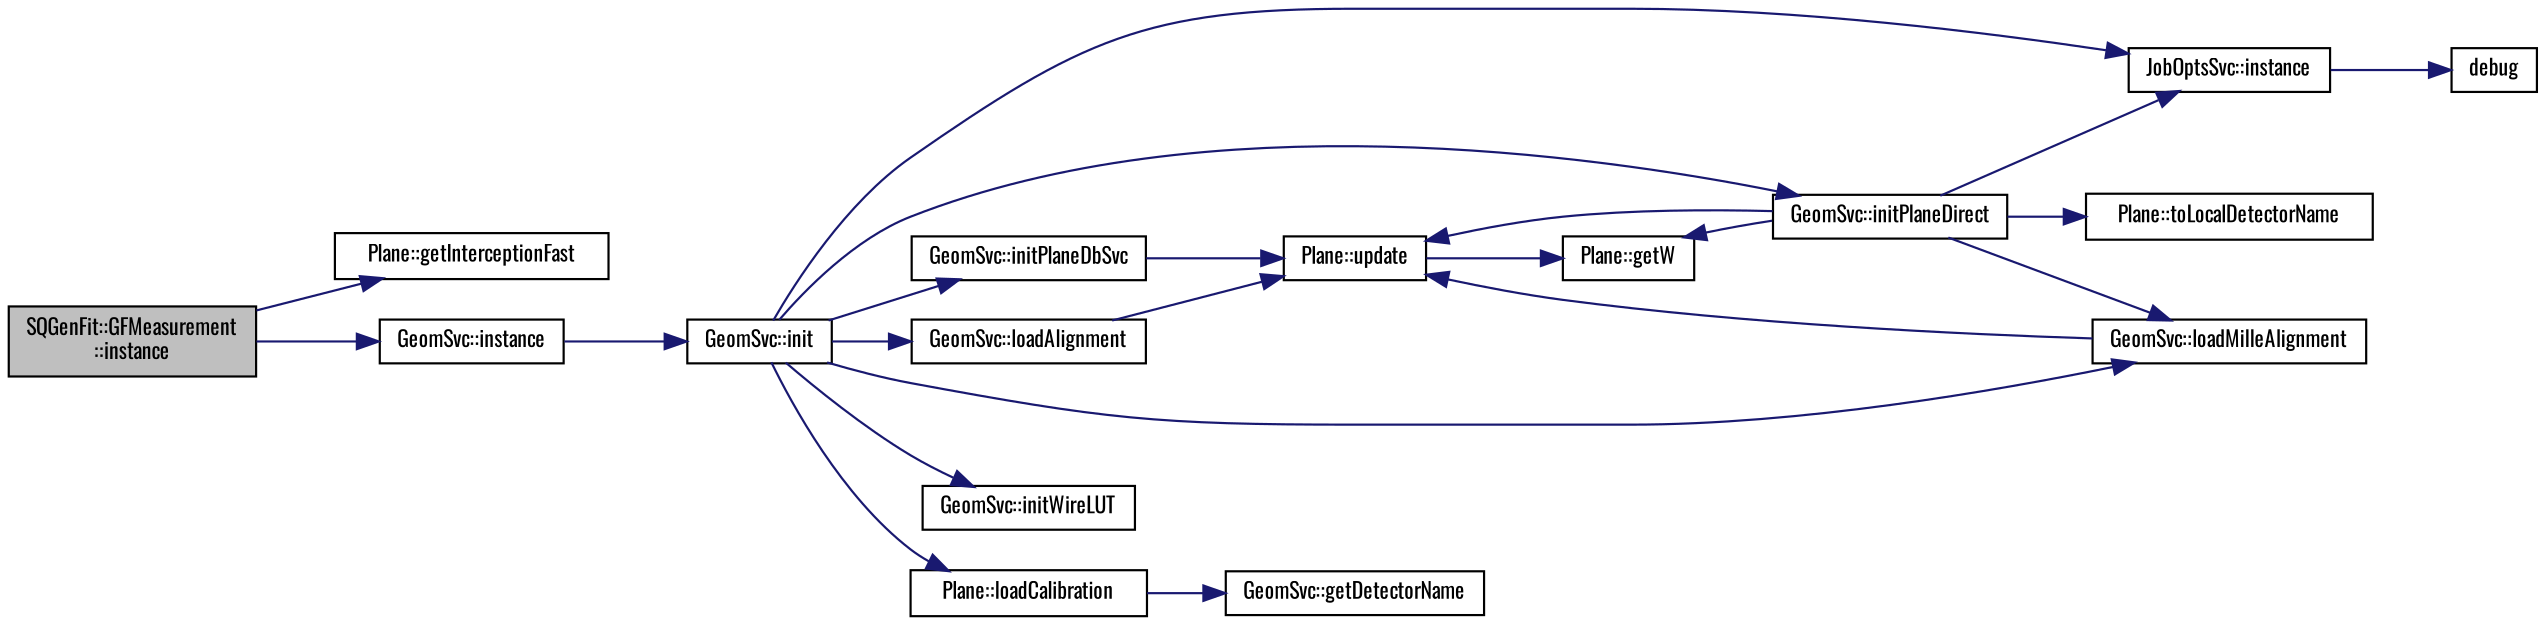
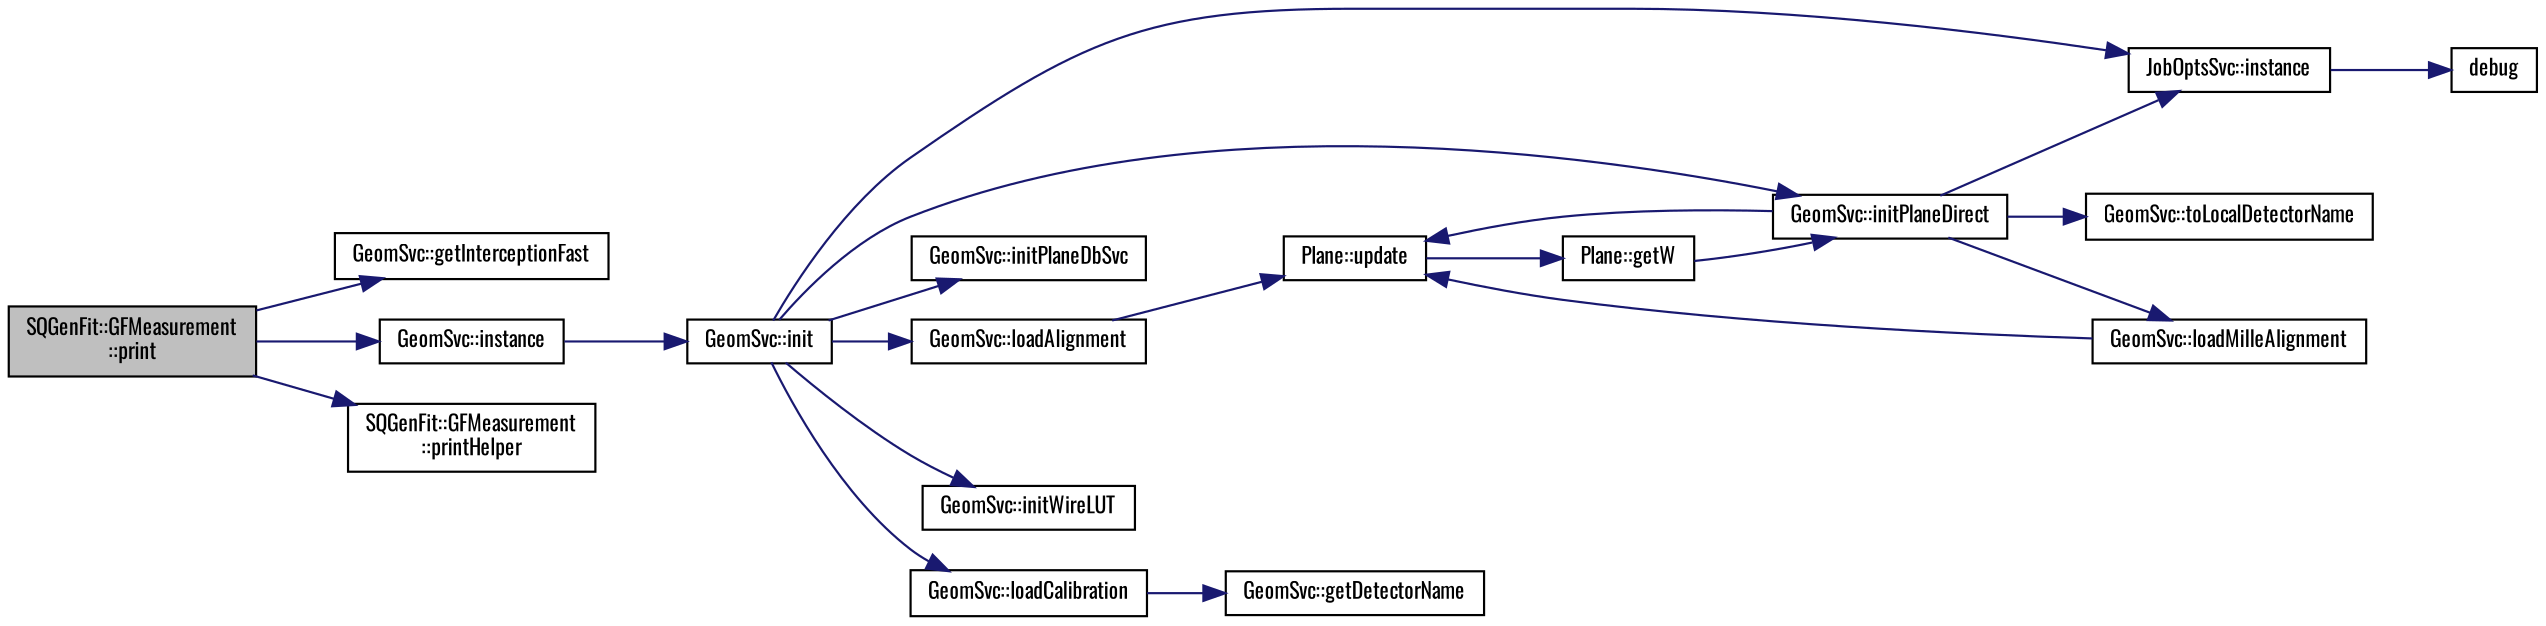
node "Plane::toLocalDetectorName": label "Plane::toLocalDetectorName" -> "GeomSvc::toLocalDetectorName"
edge "GeomSvc::initPlaneDirect" -> "Plane::getW": reversed
node "Plane::getInterceptionFast": label "Plane::getInterceptionFast" -> "GeomSvc::getInterceptionFast"
edge "GeomSvc::initPlaneDbSvc" -> "Plane::update": removed
node "SQGenFit::GFMeasurement ::instance": label "SQGenFit::GFMeasurement ::instance" -> "SQGenFit::GFMeasurement ::print"
edge "GeomSvc::init" -> "GeomSvc::loadMilleAlignment": removed
node "SQGenFit::GFMeasurement ::printHelper": added
node "Plane::loadCalibration": label "Plane::loadCalibration" -> "GeomSvc::loadCalibration"
